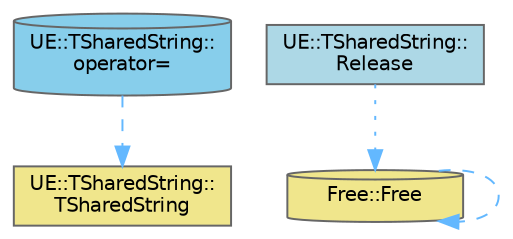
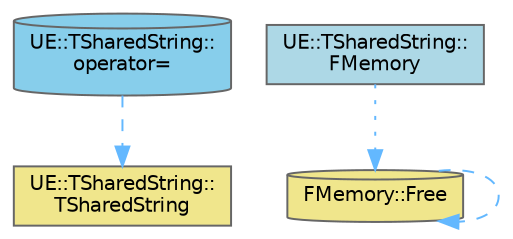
node "UE::TSharedString:: Release": label "UE::TSharedString:: Release" -> "UE::TSharedString:: FMemory"
node "Free::Free": label "Free::Free" -> "FMemory::Free"
